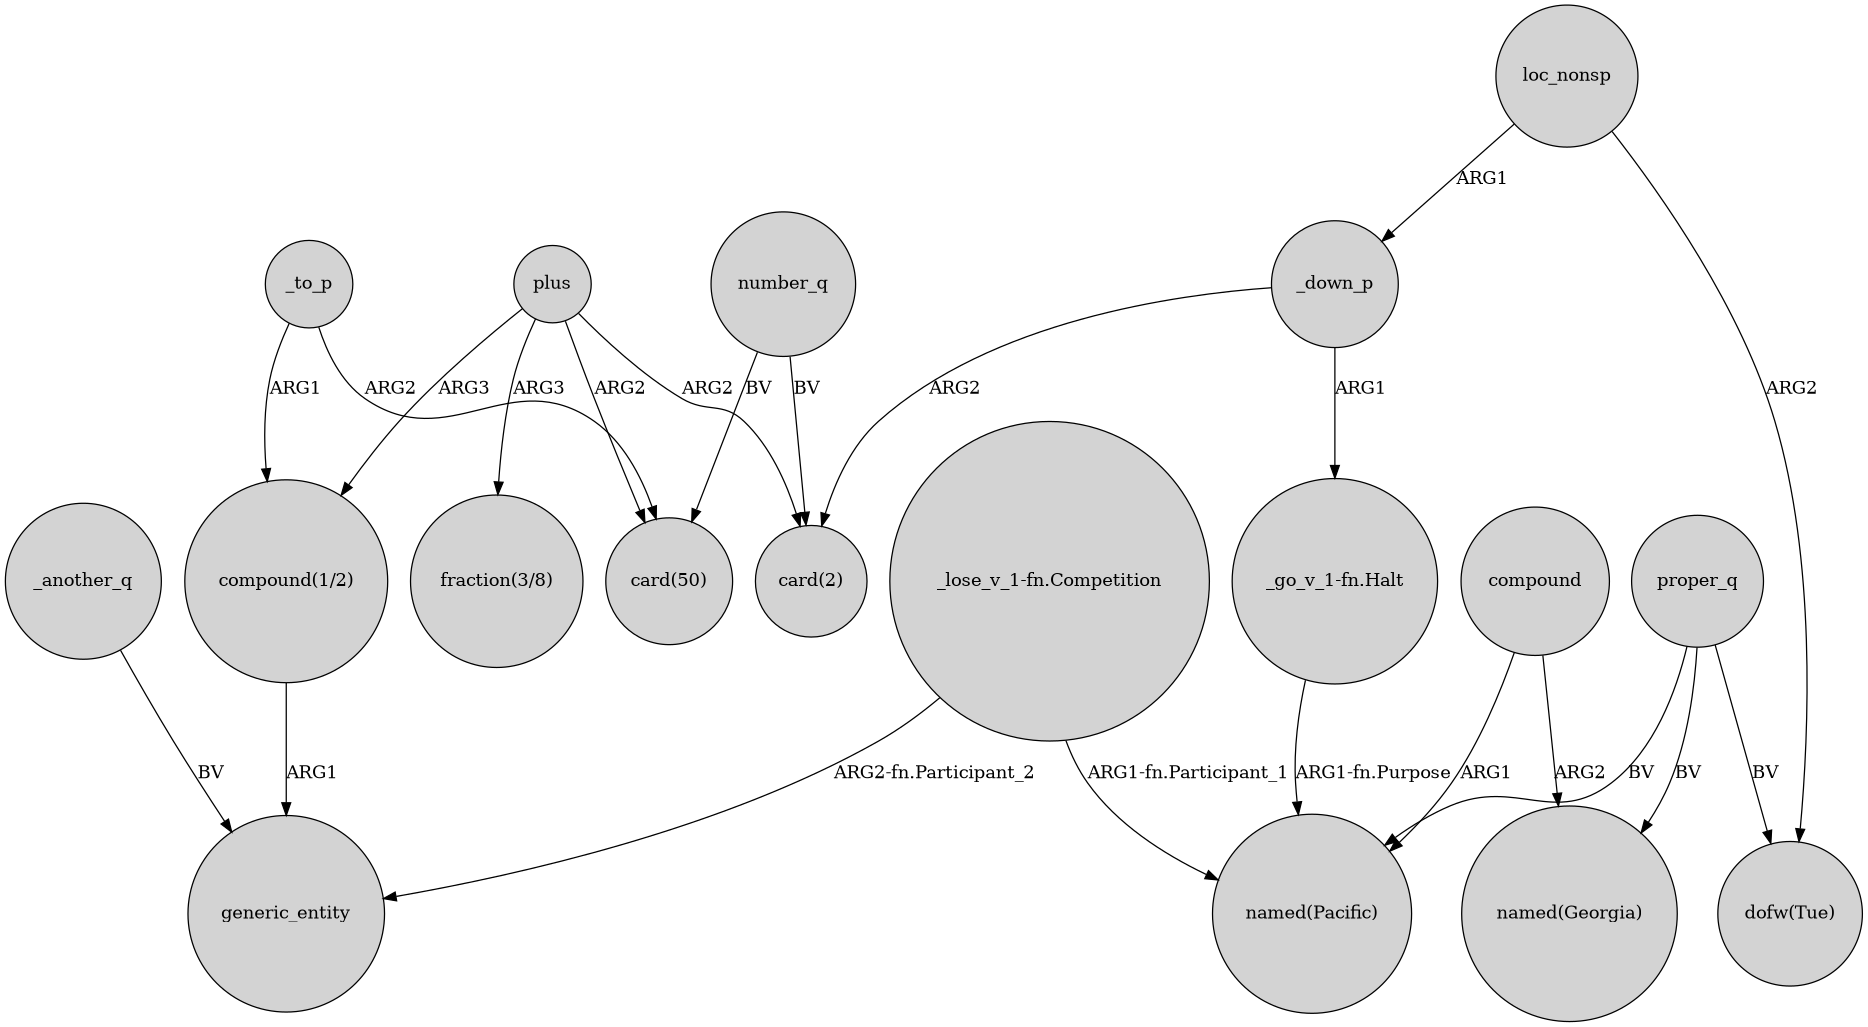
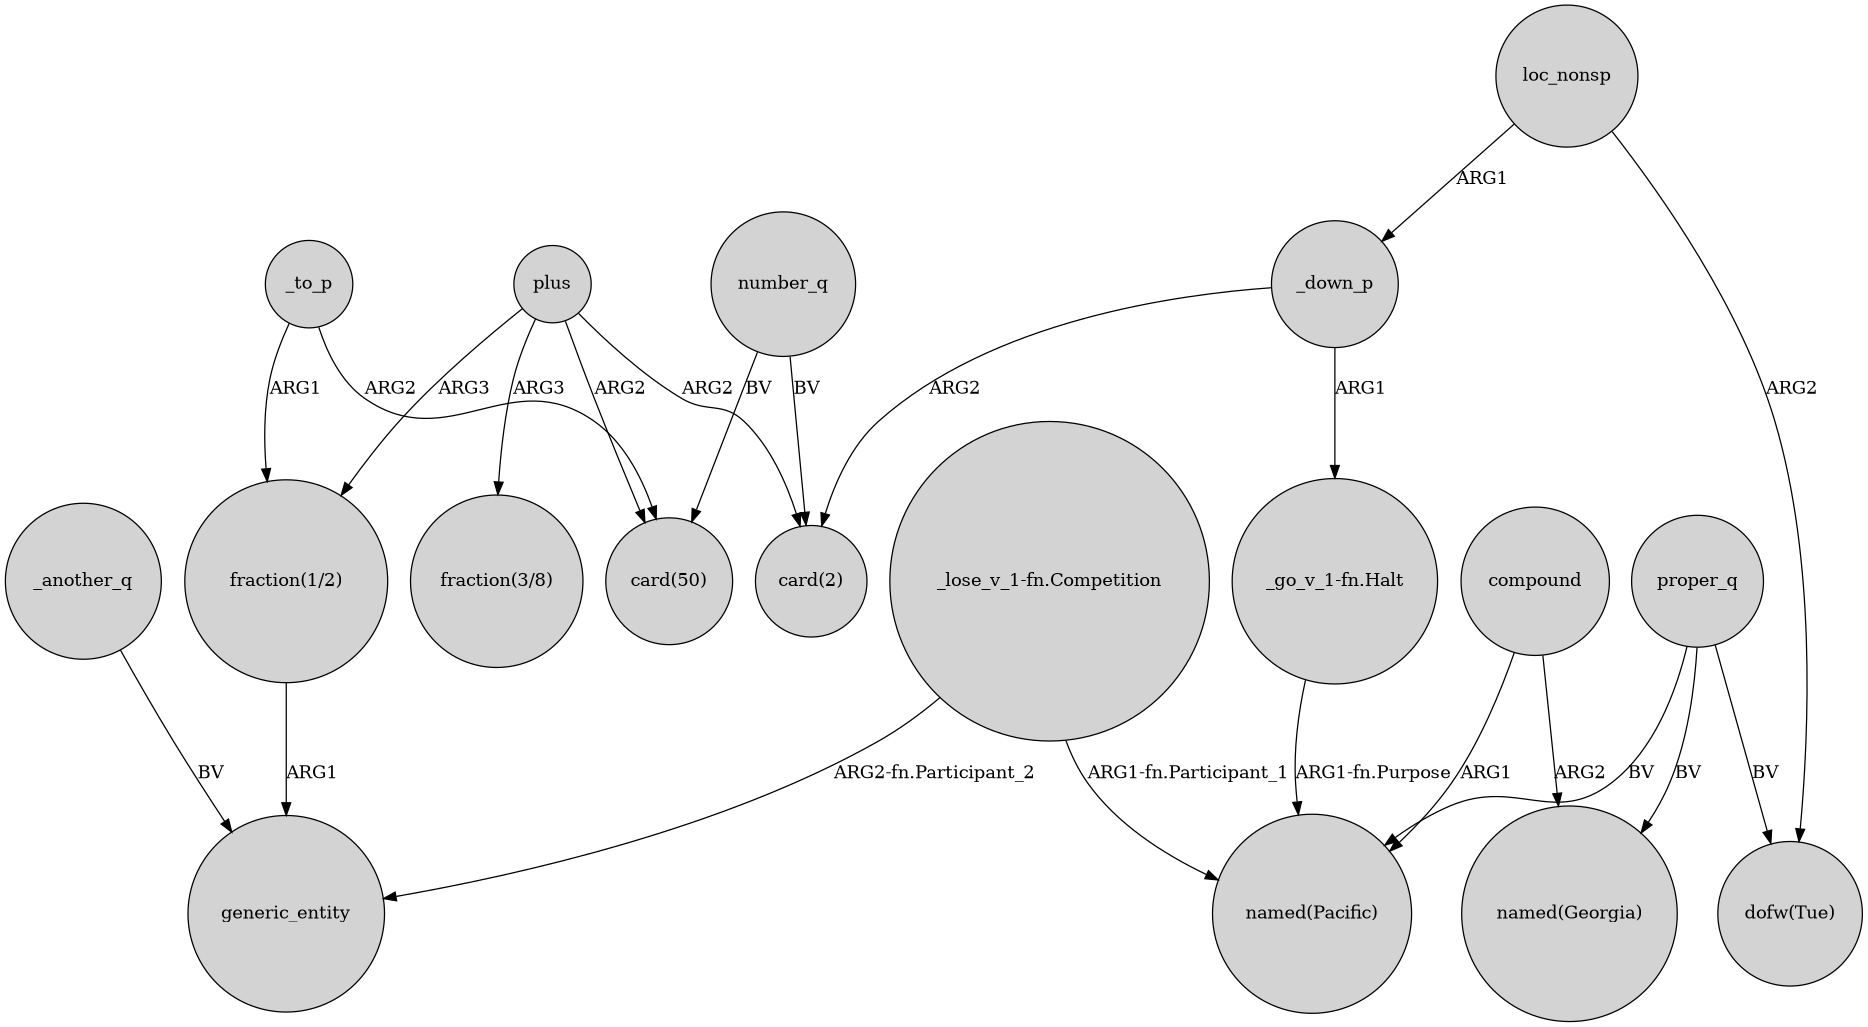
node "compound(1/2)": label "compound(1/2)" -> "fraction(1/2)"
